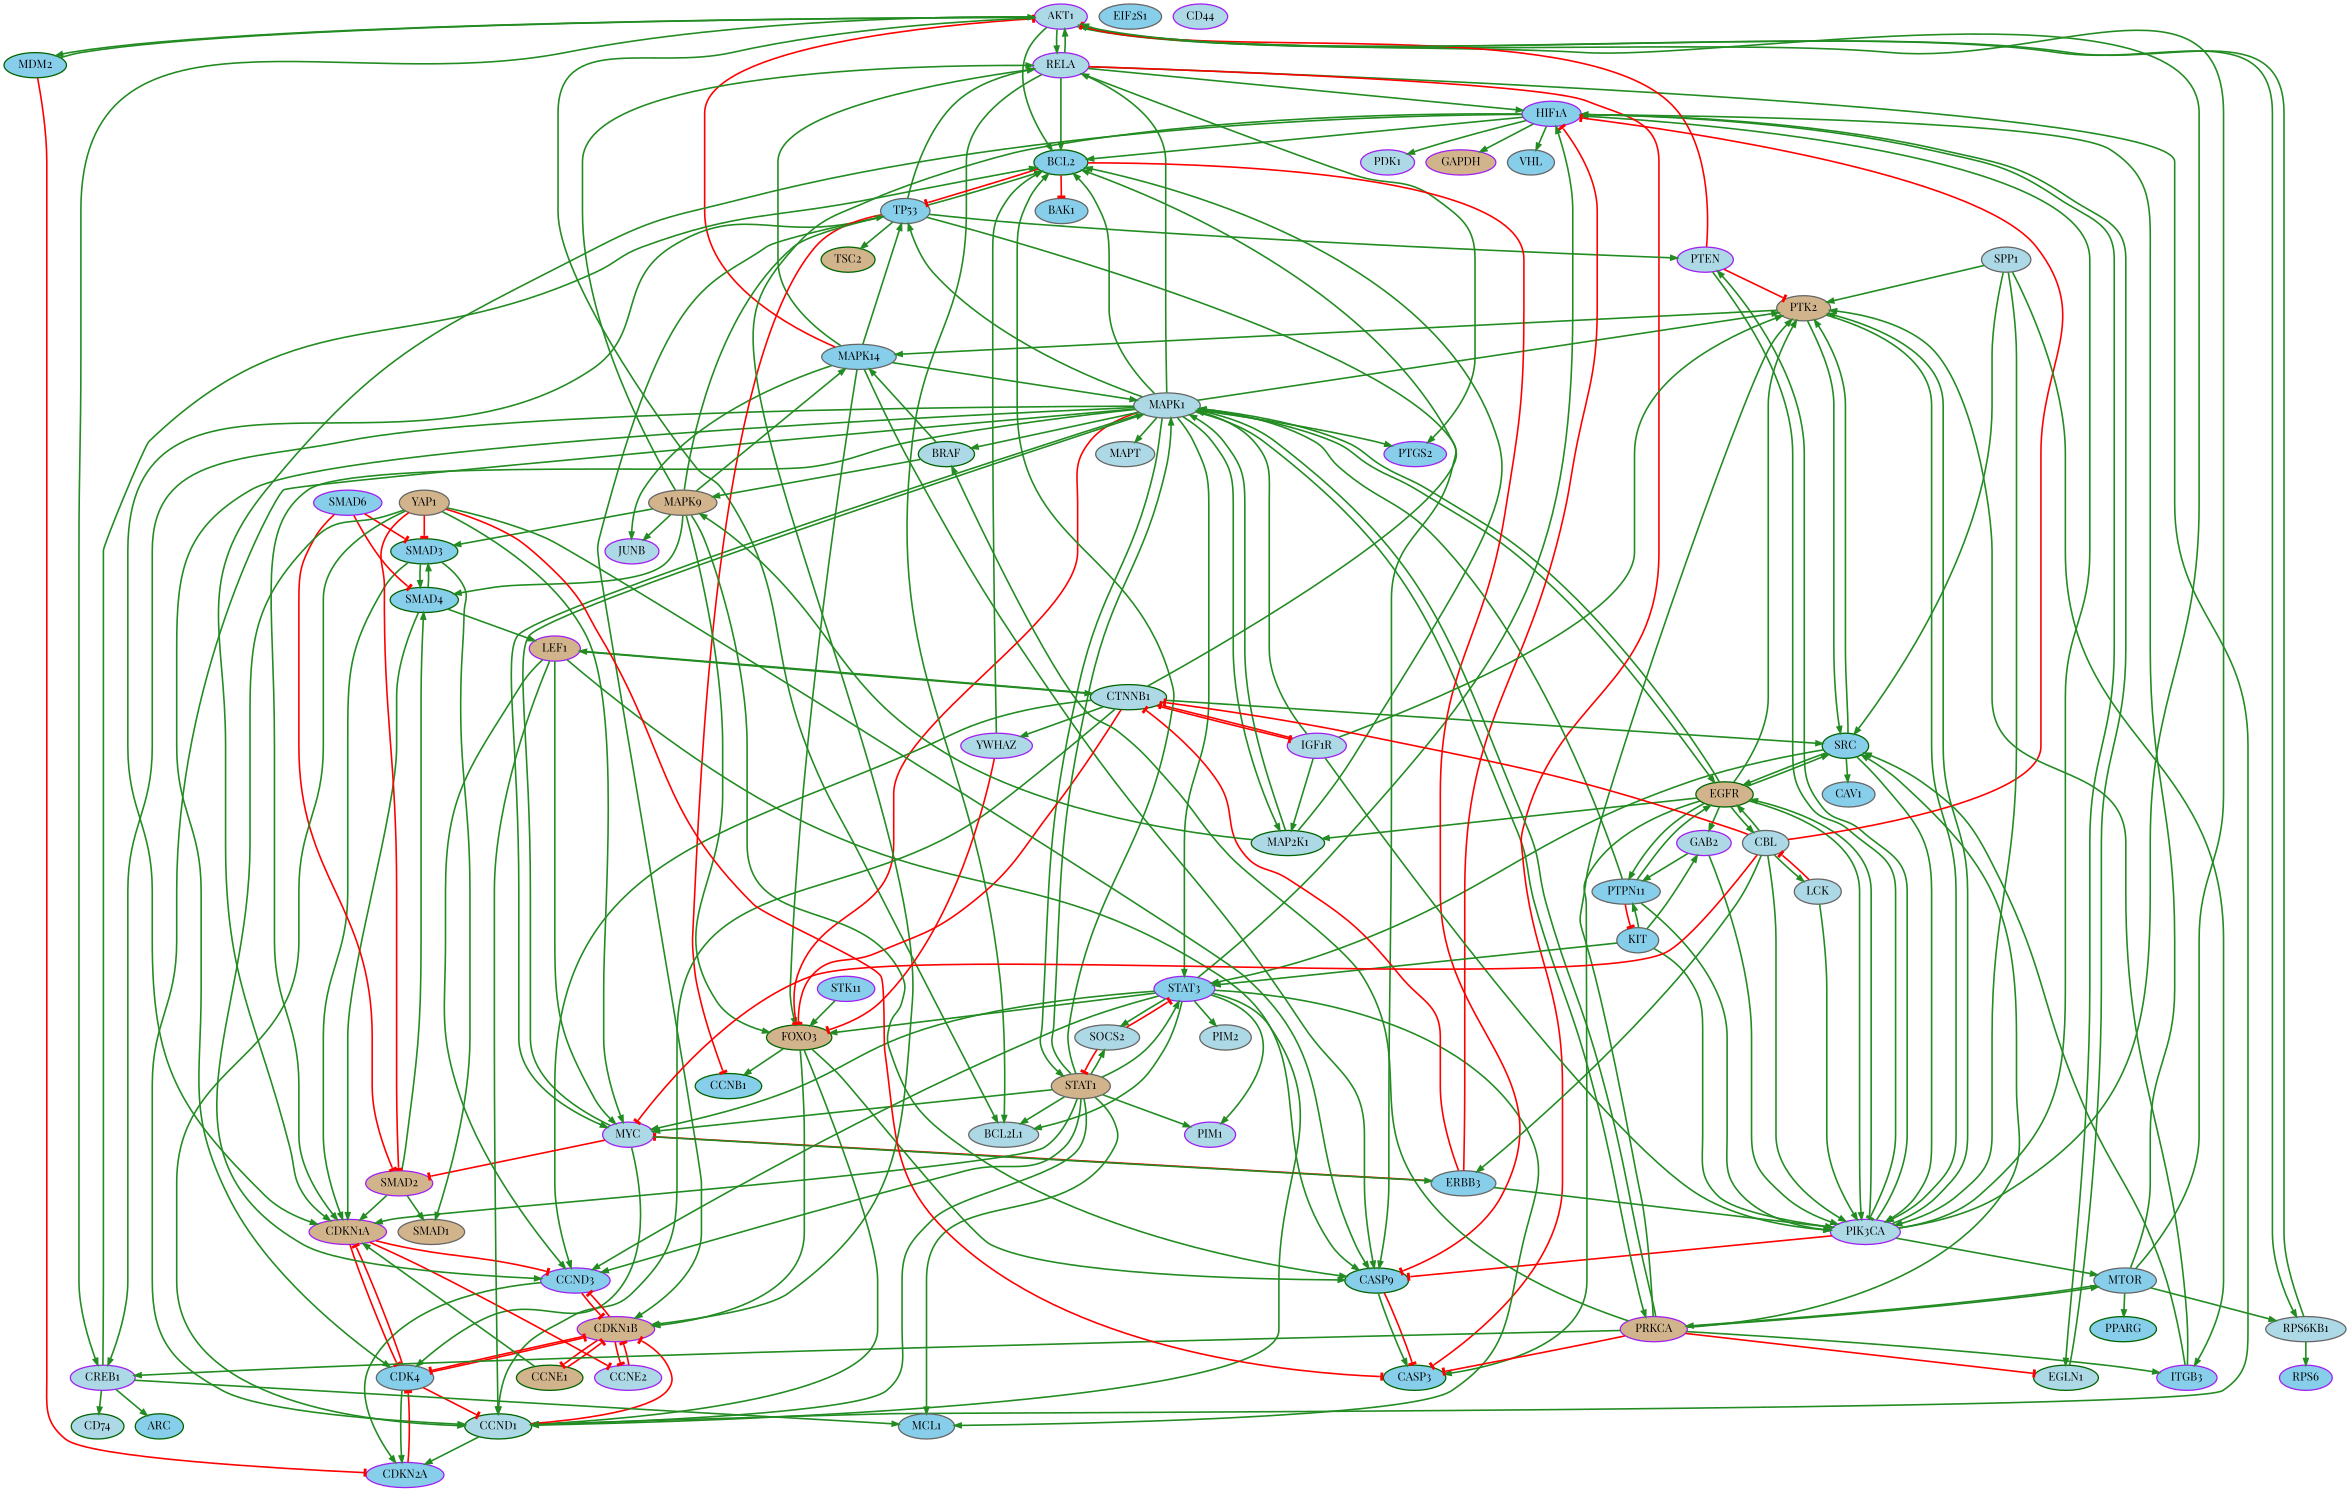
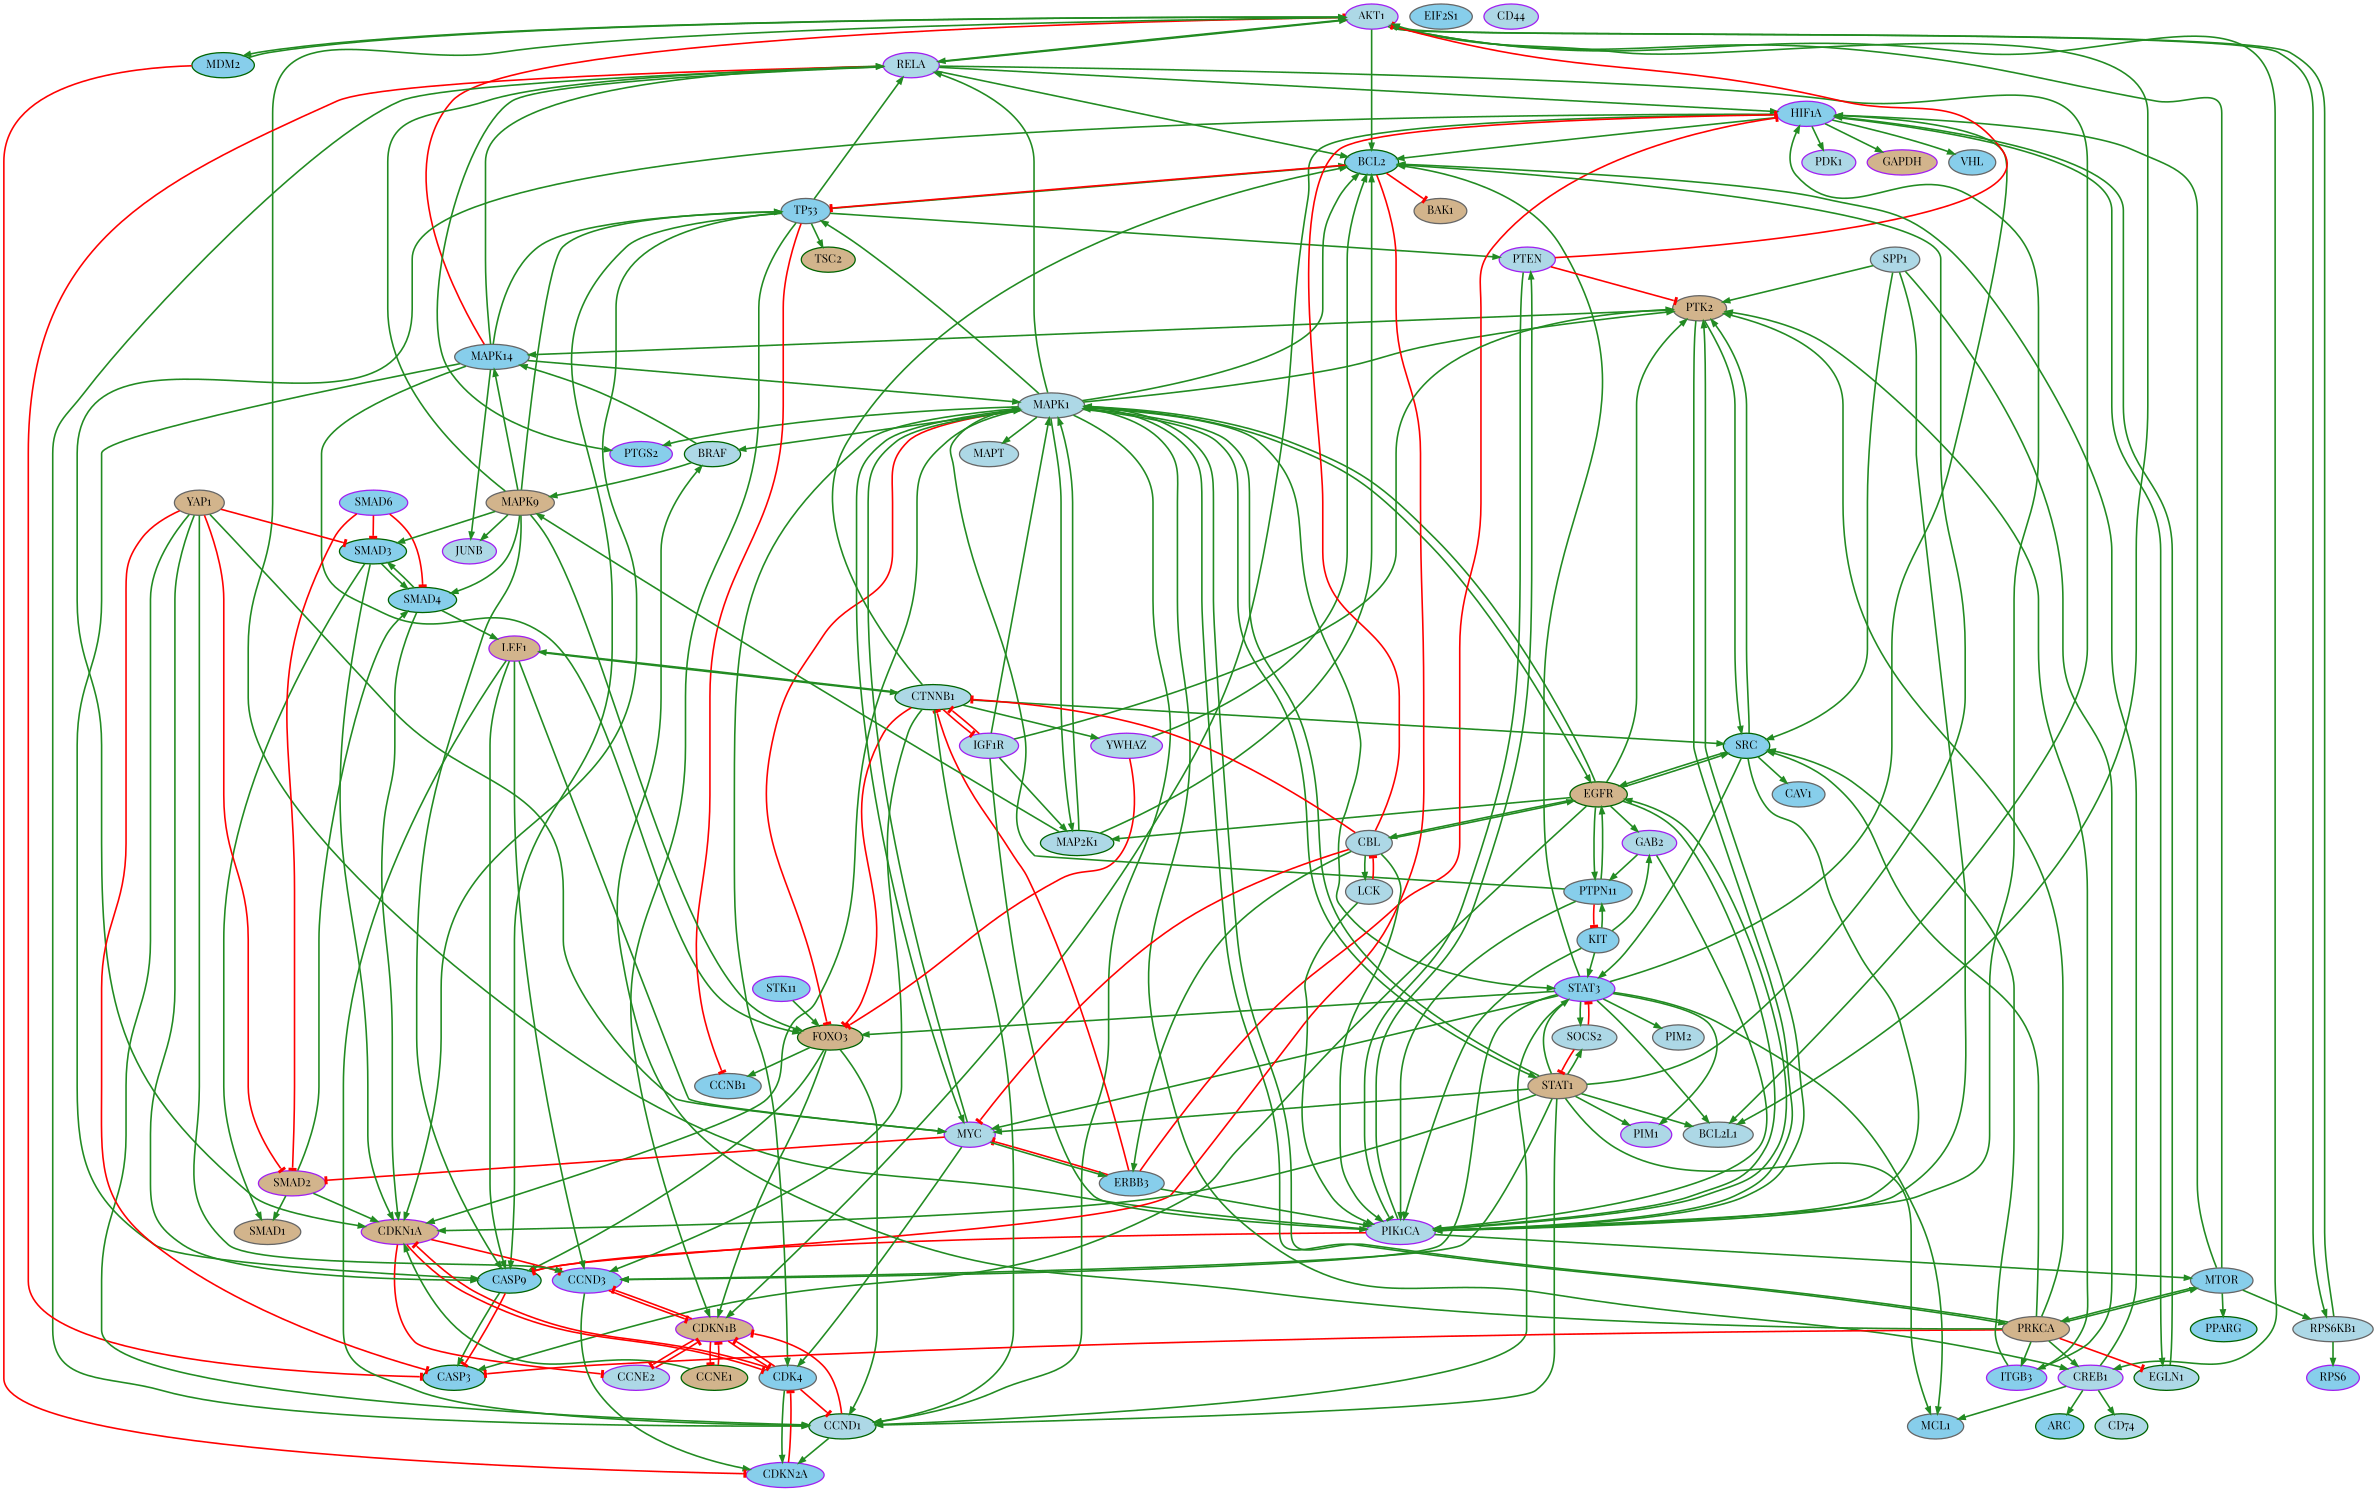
node "BAK1": fillcolor skyblue -> tan
edge "STAT3" -> "BCL2": added
node "CCNB1": color darkgreen -> gray40
node "PIK3CA": label "PIK3CA" -> "PIK1CA"
node "PRKCA": color purple -> gray40
